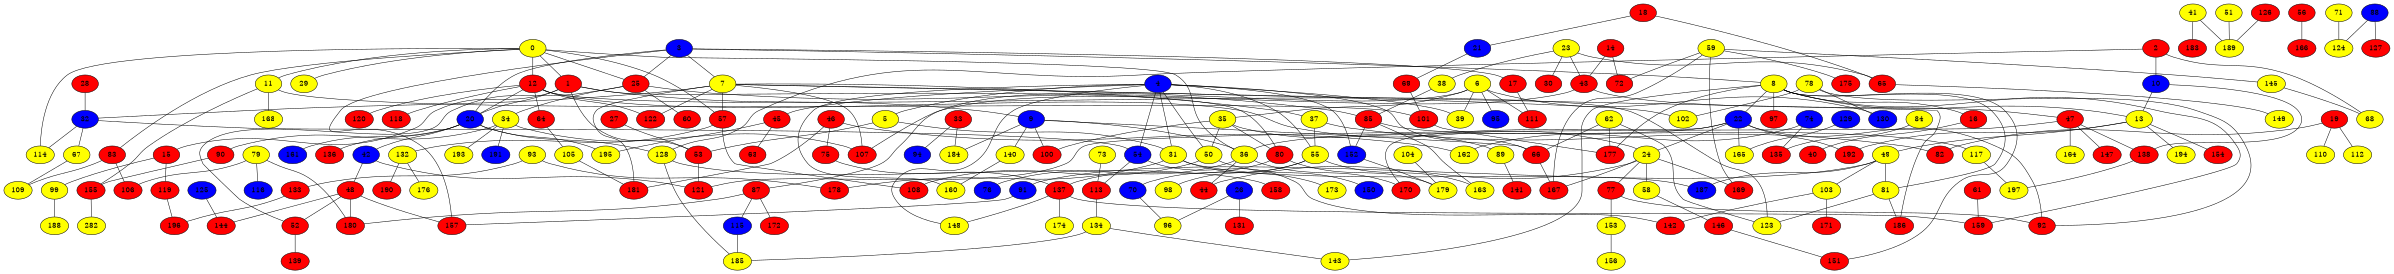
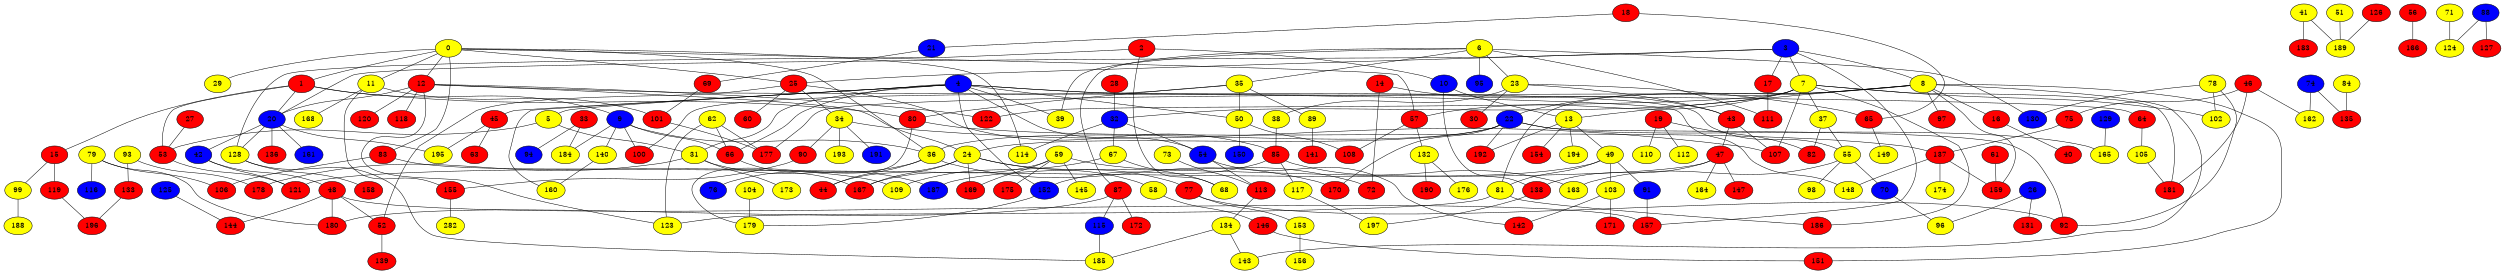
edge "6" -- "23": added
edge "145" -- "68": now "67" -- "68"
